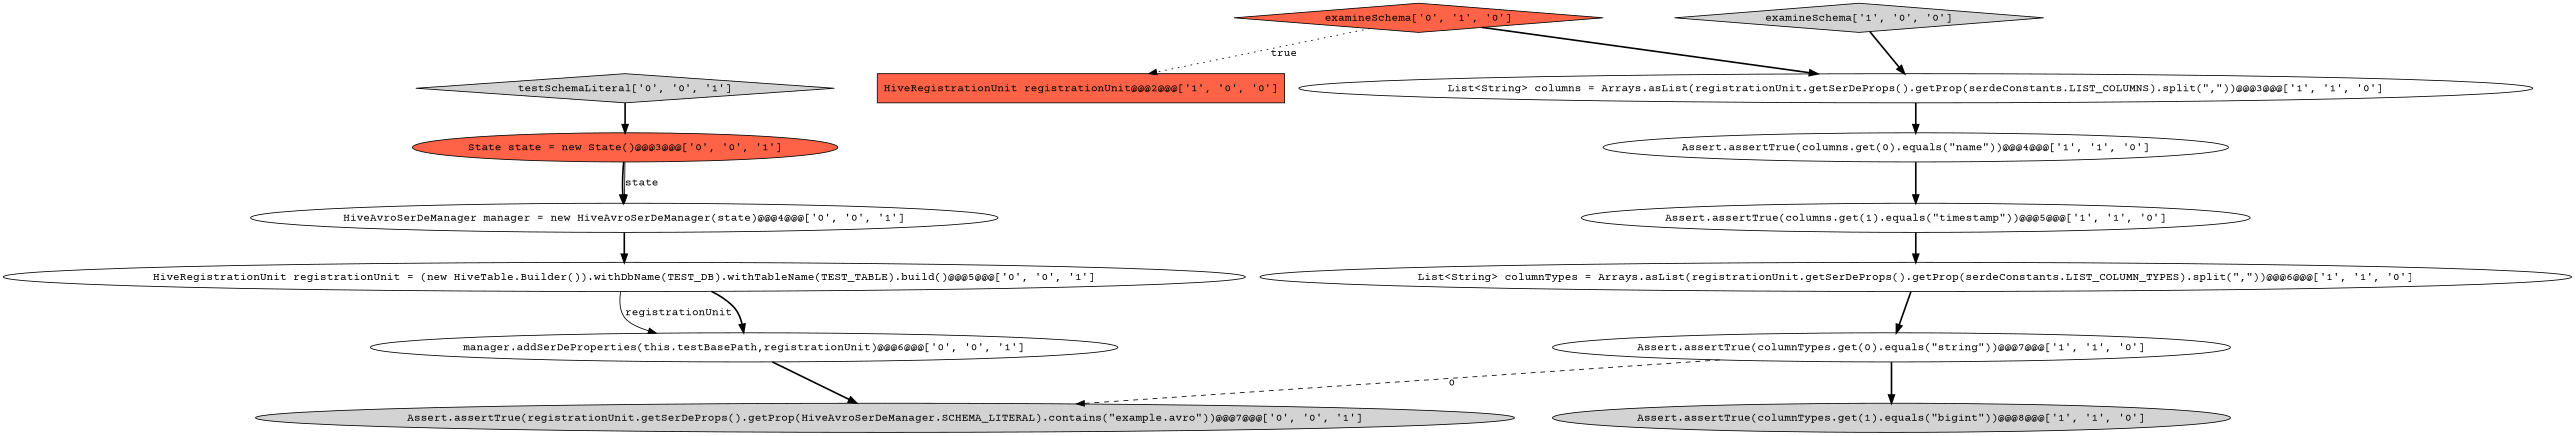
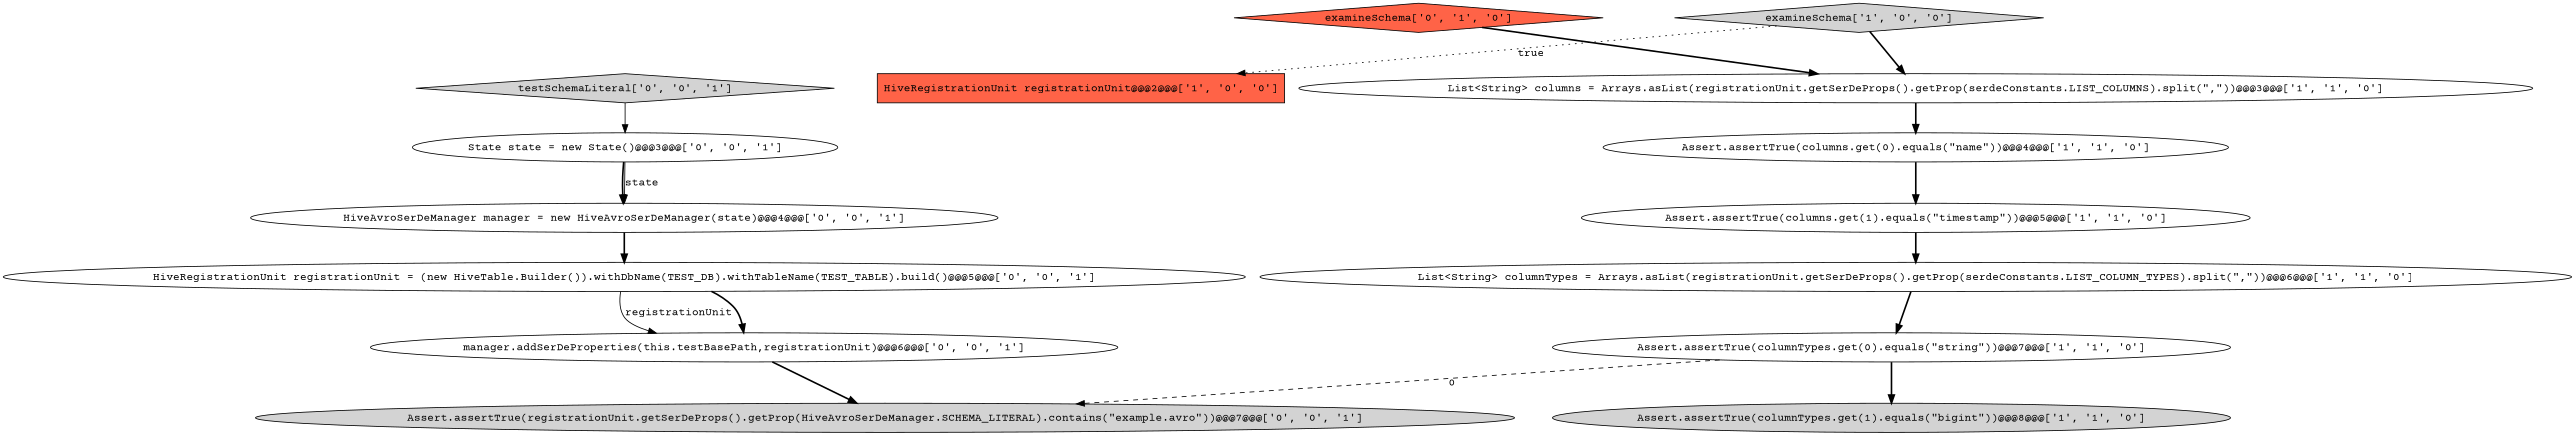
edge "examineSchema['0', '1', '0']" -> "HiveRegistrationUnit registrationUnit@@@2@@@['1', '0', '0']": now "examineSchema['1', '0', '0']" -> "HiveRegistrationUnit registrationUnit@@@2@@@['1', '0', '0']"
edge "testSchemaLiteral['0', '0', '1']" -> "State state = new State()@@@3@@@['0', '0', '1']": style bold -> solid
node "State state = new State()@@@3@@@['0', '0', '1']": fillcolor tomato -> white
